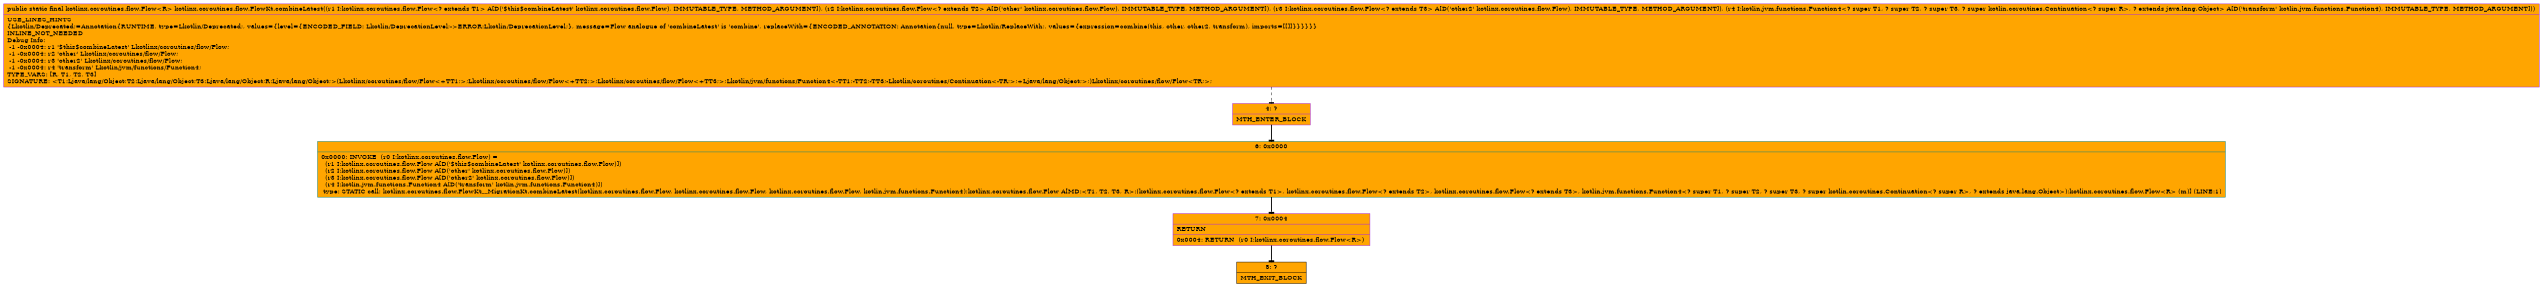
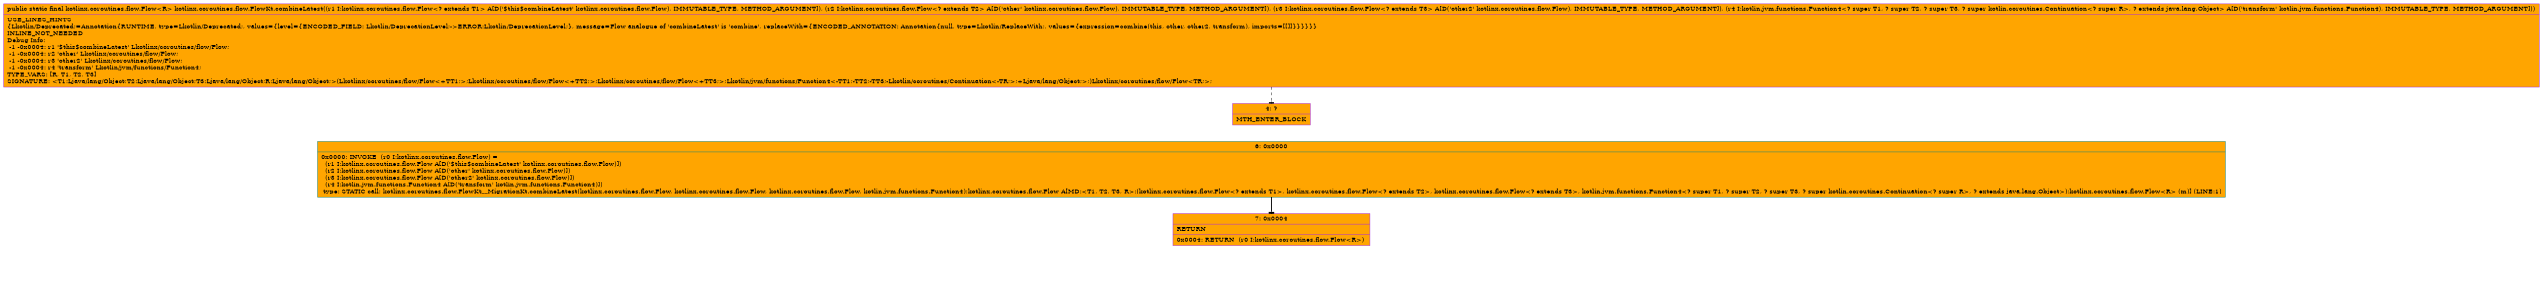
edge "4: ?" -> "6: 0x0000": removed
node "5: ?": removed
